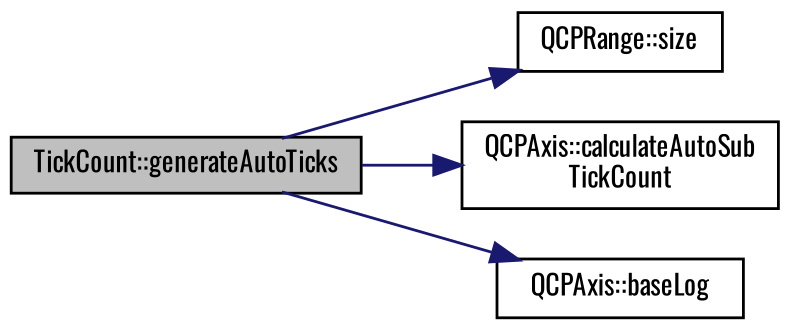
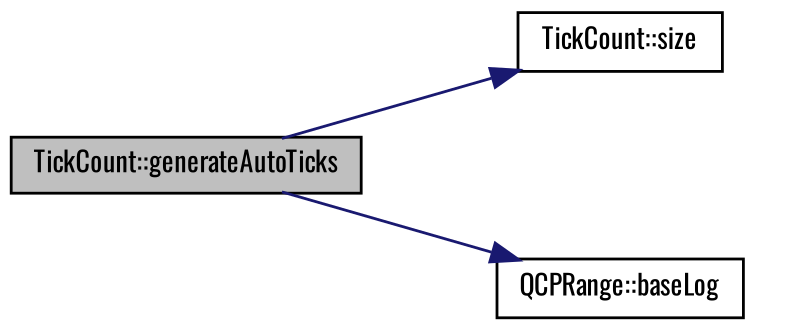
node "QCPRange::size": label "QCPRange::size" -> "TickCount::size"
node "QCPAxis::calculateAutoSub TickCount": removed
node "QCPAxis::baseLog": label "QCPAxis::baseLog" -> "QCPRange::baseLog"
